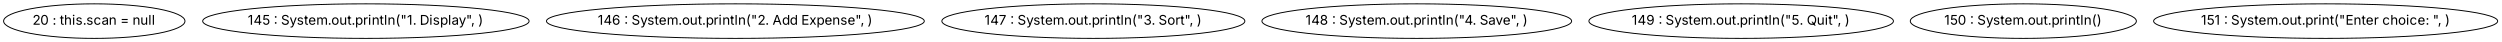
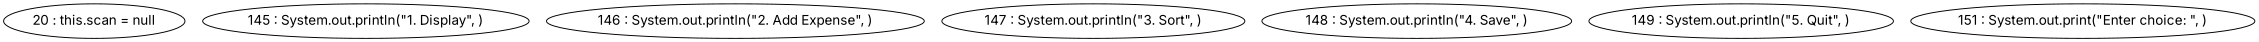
node "150 : System.out.println()": removed
